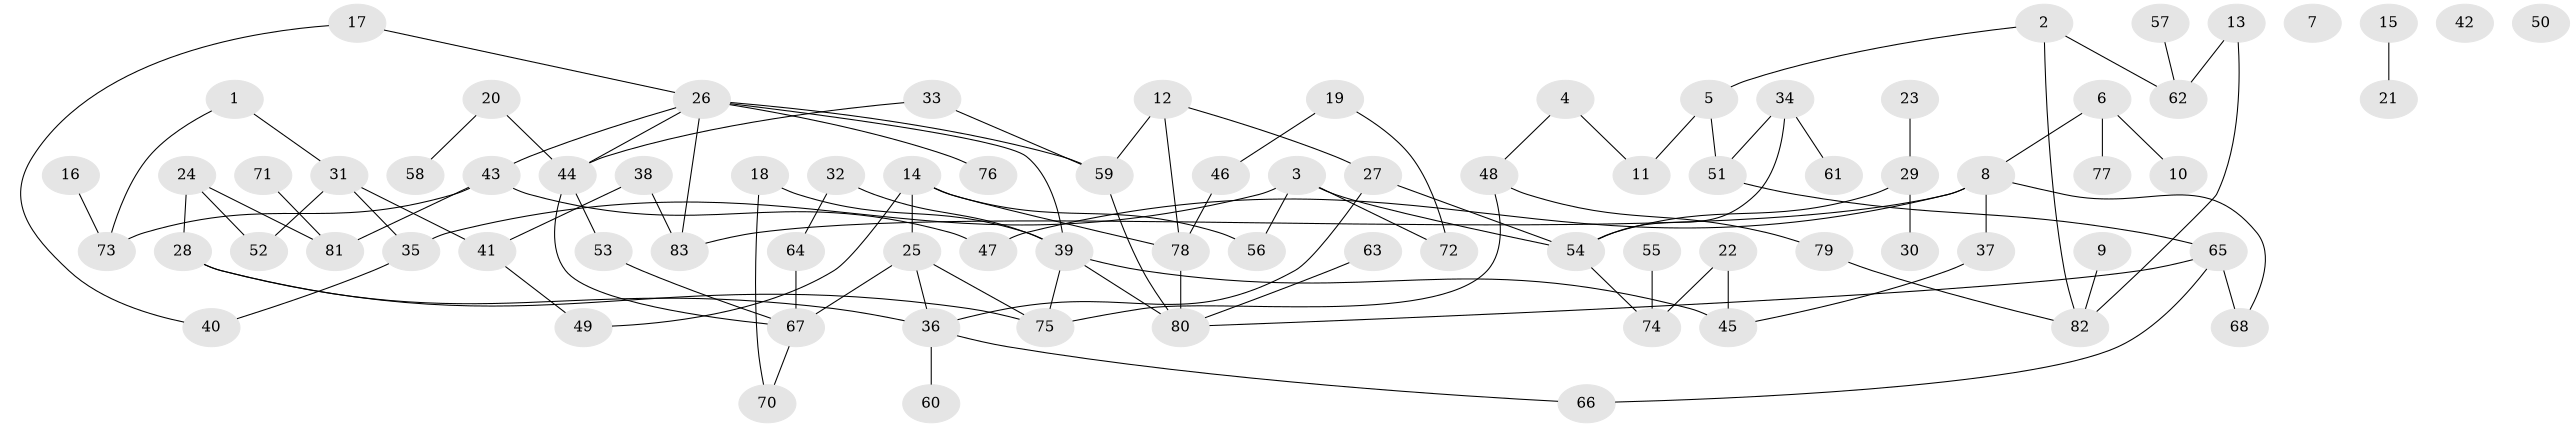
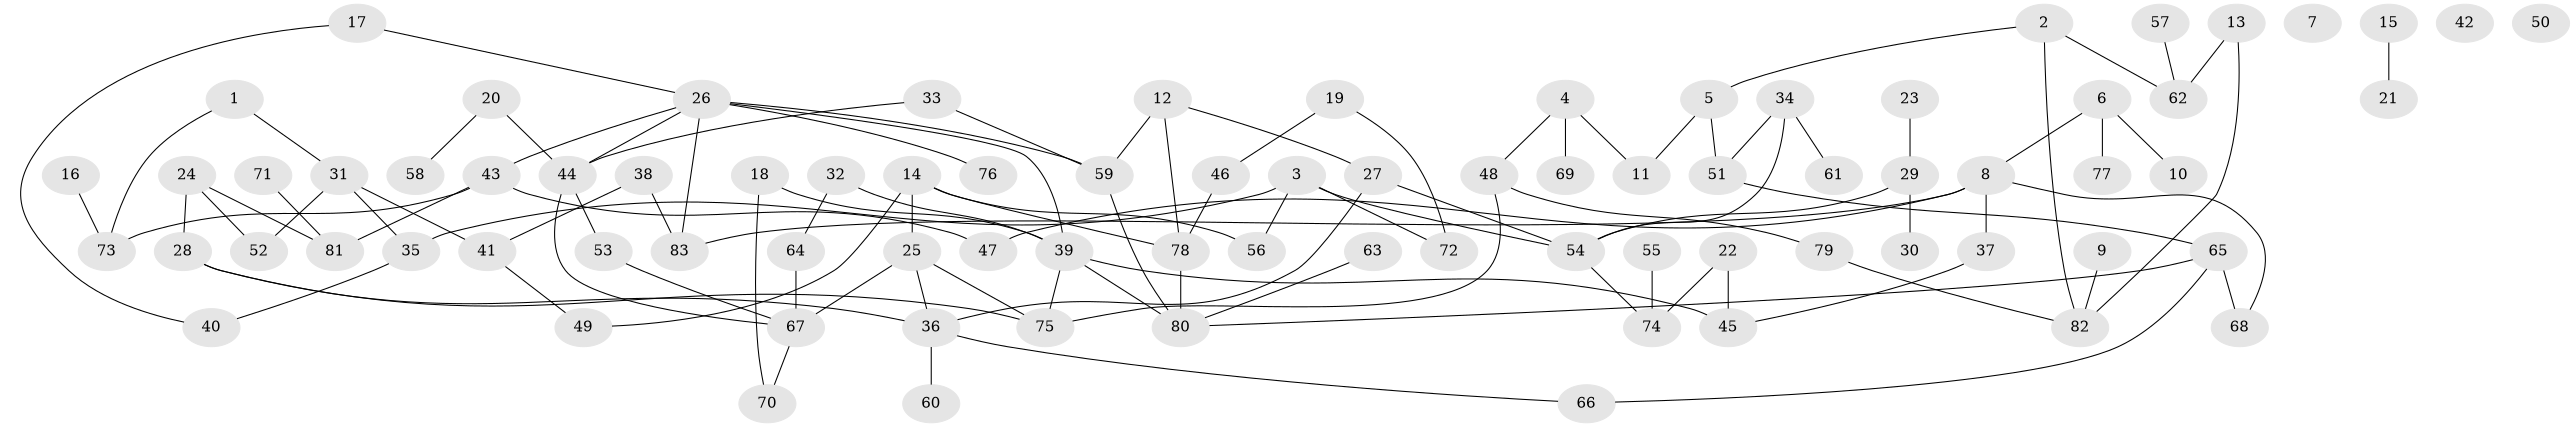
node "69": added
